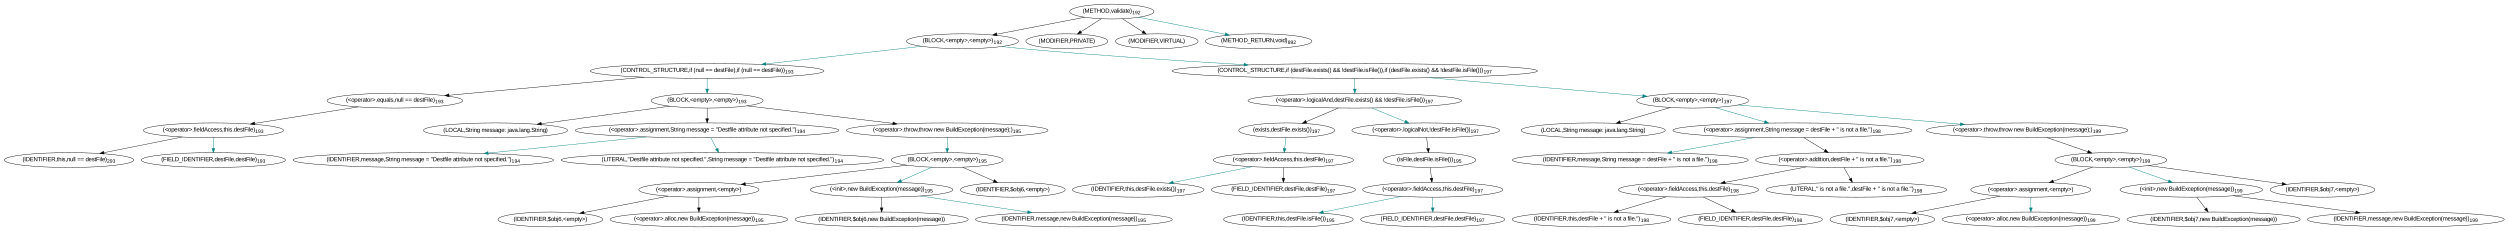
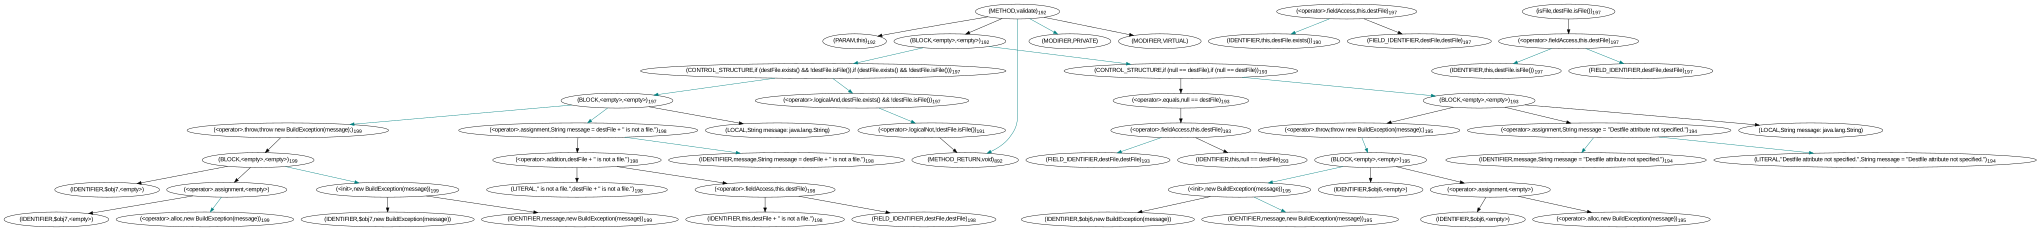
edge "(METHOD,validate)" -> "(MODIFIER,PRIVATE)": color black -> teal
node "(PARAM,this)": added
node "(exists,destFile.exists())": removed
node "(<operator>.logicalNot,!destFile.isFile())": text "197" -> "191"
edge "(<operator>.logicalNot,!destFile.isFile())" -> "(isFile,destFile.isFile())": now "(<operator>.logicalNot,!destFile.isFile())" -> "(METHOD_RETURN,void)"
node "(isFile,destFile.isFile())": text "195" -> "197"
node "(IDENTIFIER,this,destFile.exists())": text "197" -> "190"
node "(IDENTIFIER,this,destFile.isFile())": text "195" -> "197"
